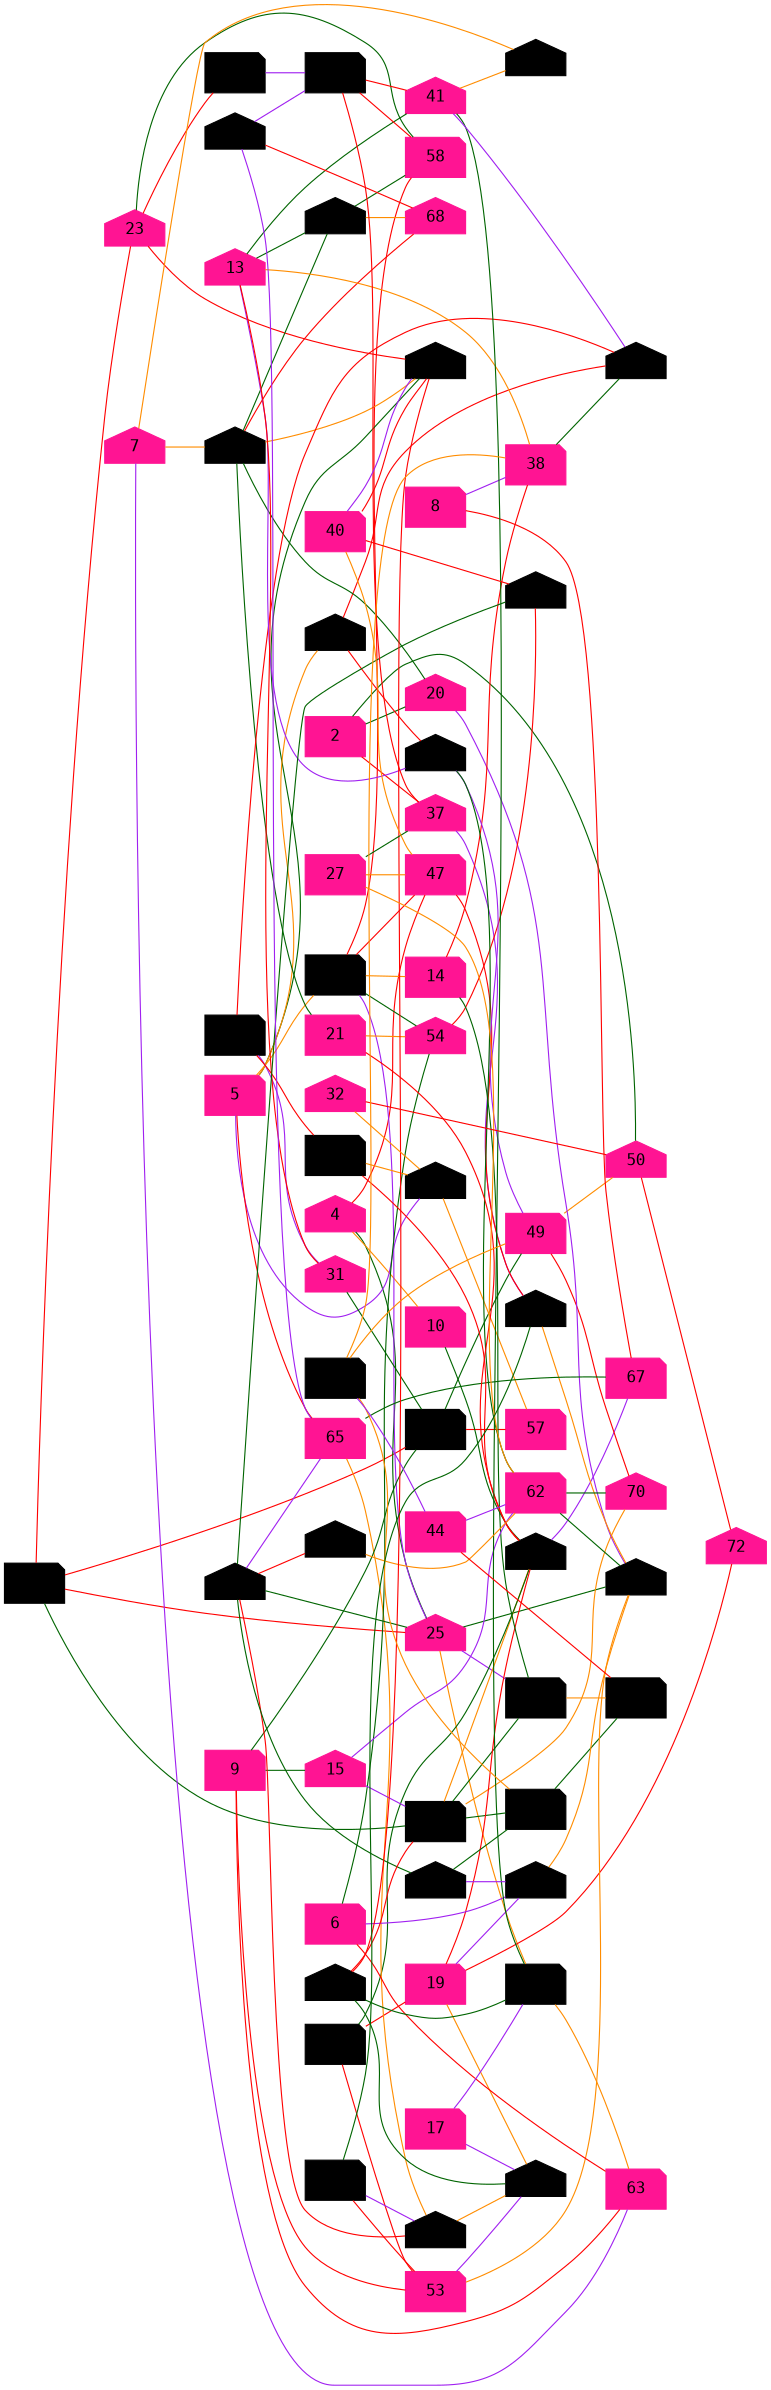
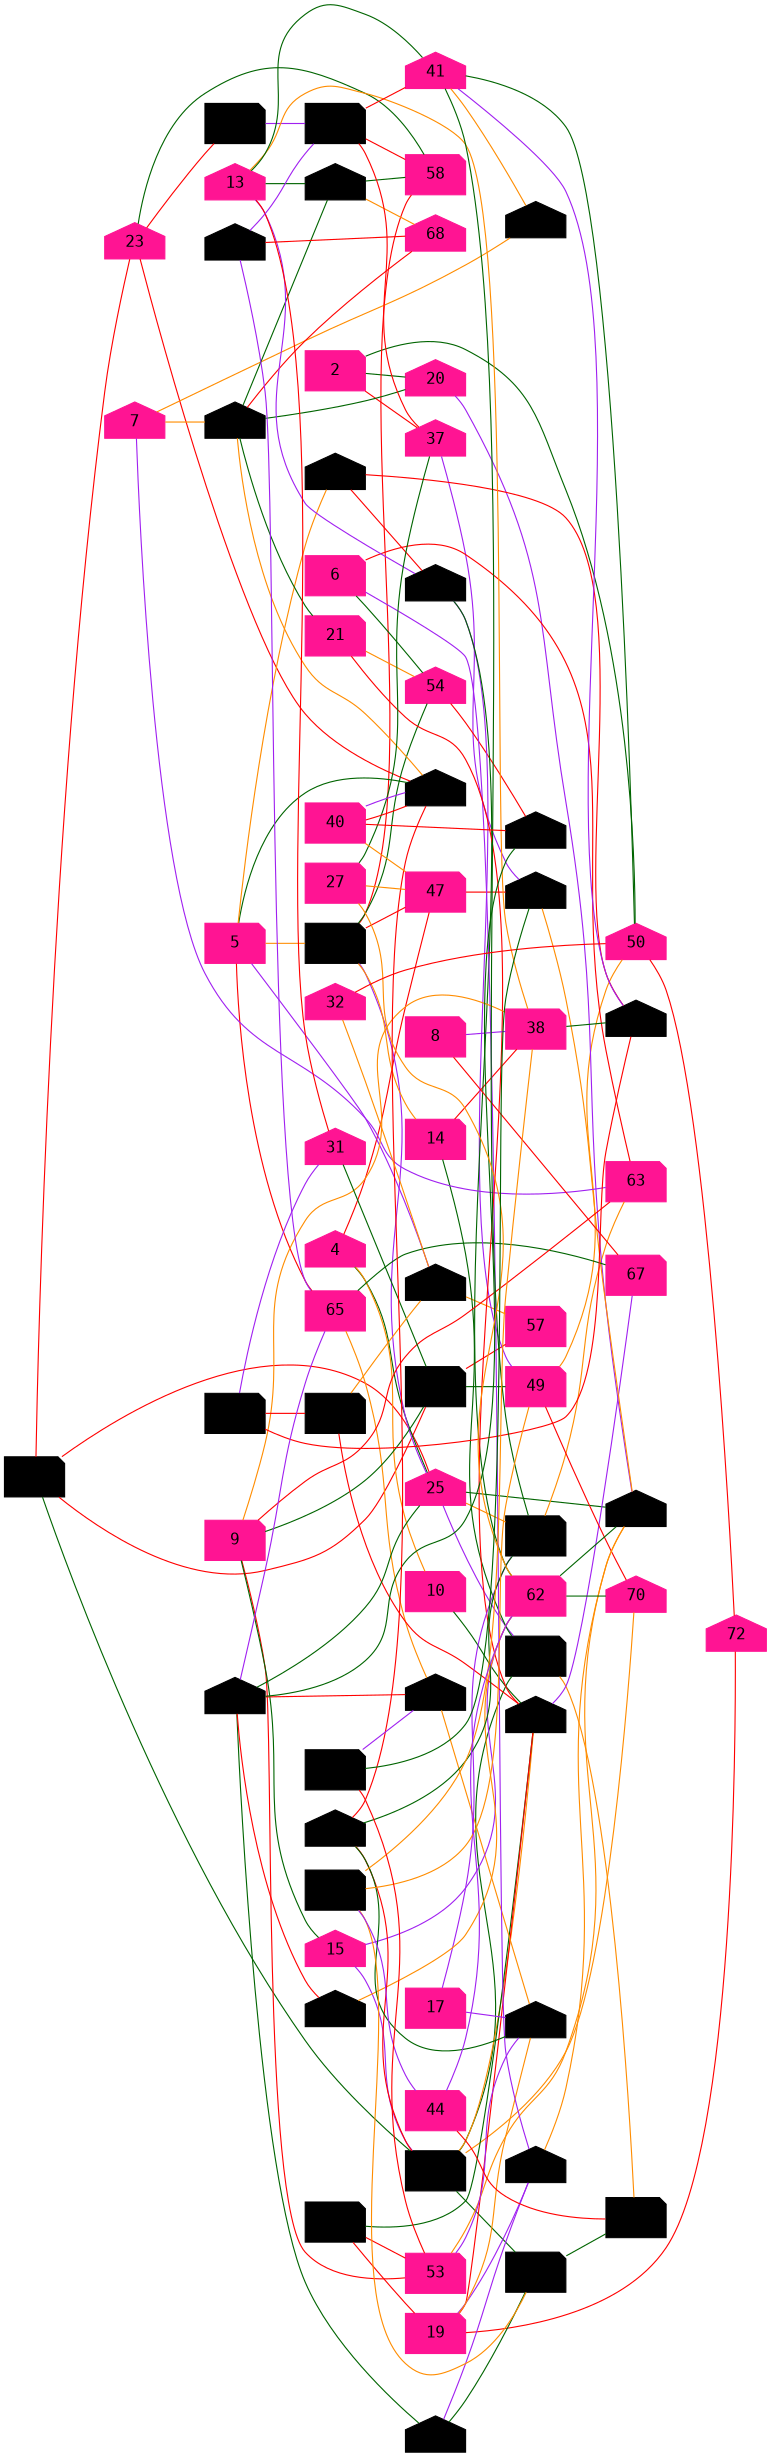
edge "41" -- "50": added
edge "38" -- "9": added
